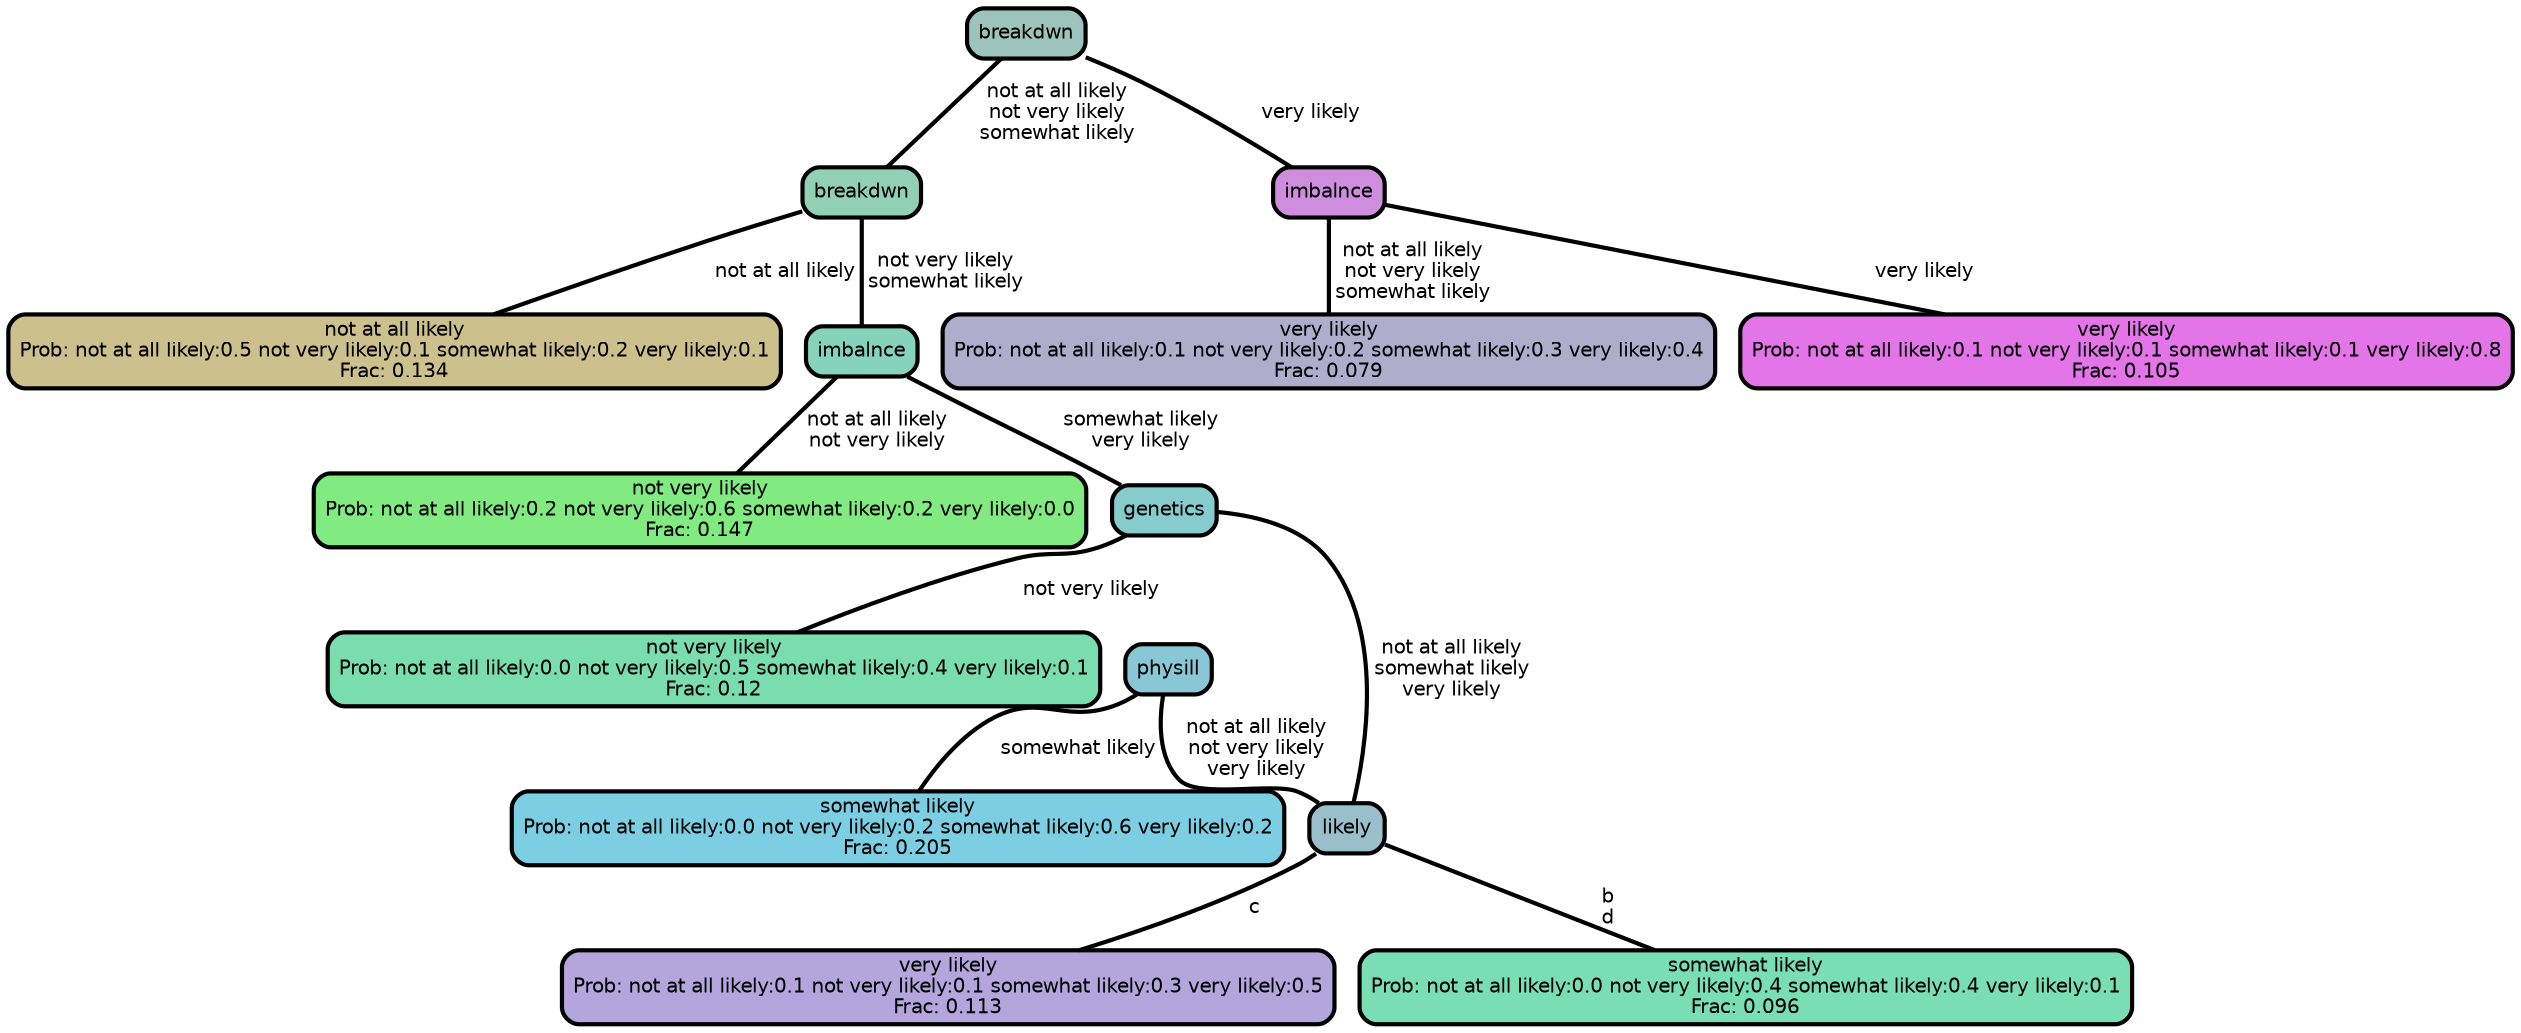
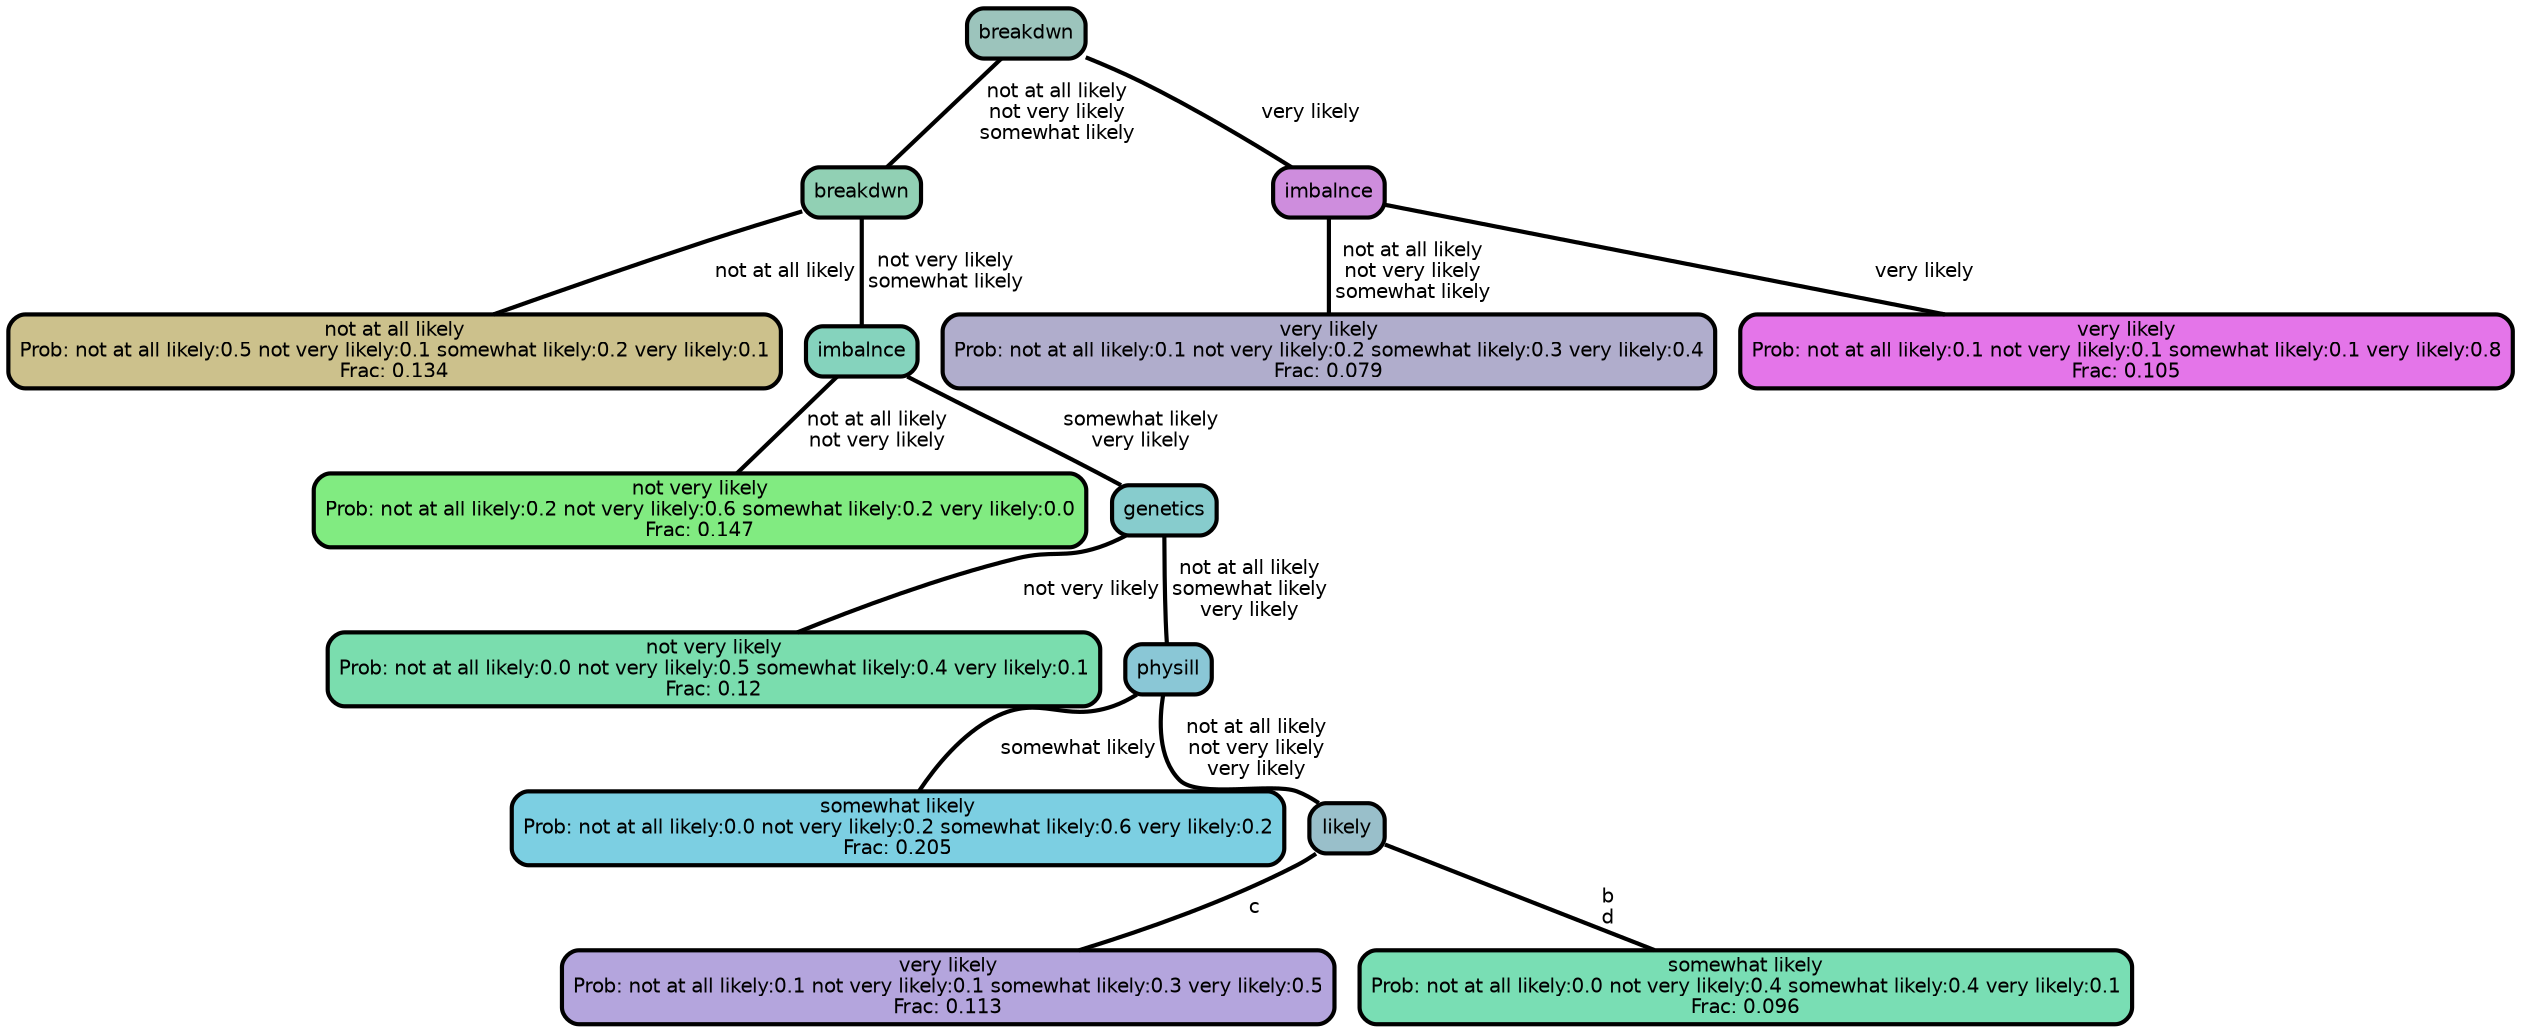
edge "genetics" -- "likely": now "genetics" -- "physill"
